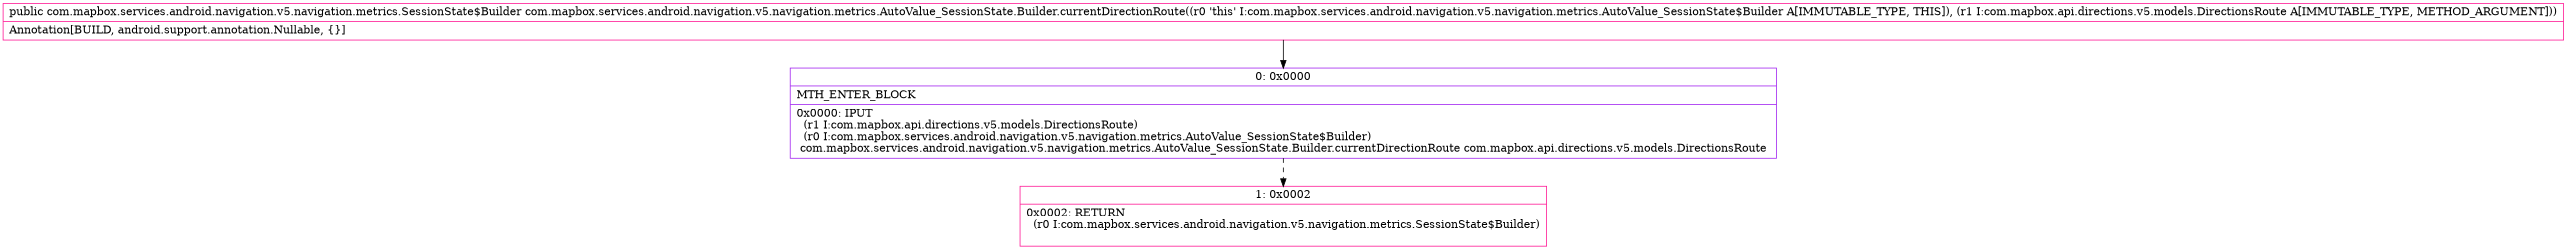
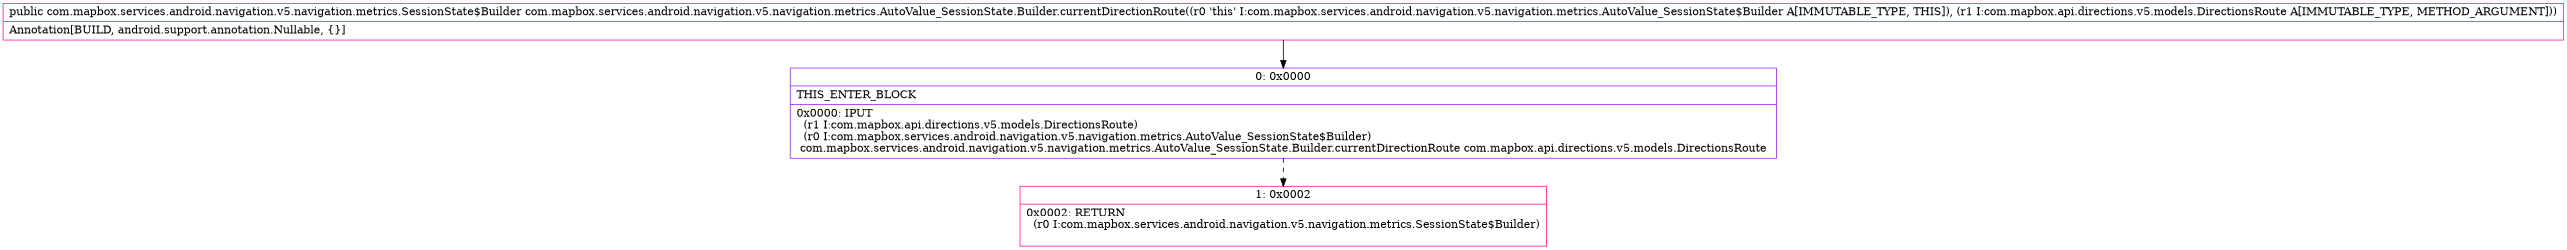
node "0: 0x0000": text "MTH_ENTER_BLOCK" -> "THIS_ENTER_BLOCK"
